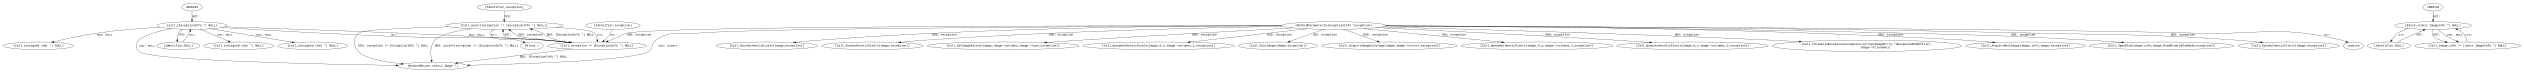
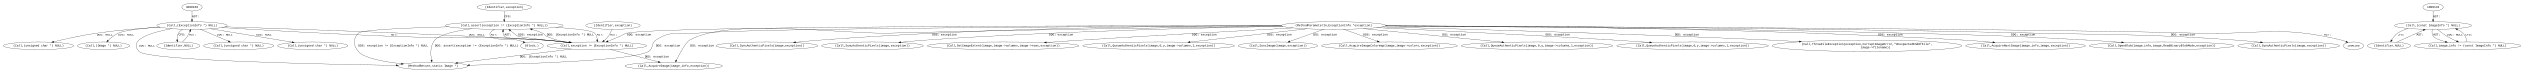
node "(Block,(const ImageInfo *) NULL)": label "(Block,(const ImageInfo *) NULL)" -> "(Call,(const ImageInfo *) NULL)"
edge "(Call,assert(exception != (ExceptionInfo *) NULL))" -> "(Call,exception != (ExceptionInfo *) NULL)": label "CFG: " -> "AST: "
node "(Call,(Image *) NULL)": added
edge "(MethodParameterIn,ExceptionInfo *exception)" -> "(MethodReturn,static Image *)": label "DDG: assert" -> "DDG: exception"
node "(Call,AcquireImage(image_info,exception))": added
